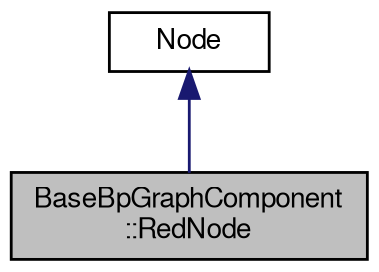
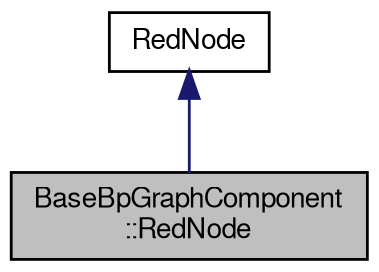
node "Node": label "Node" -> "RedNode"
